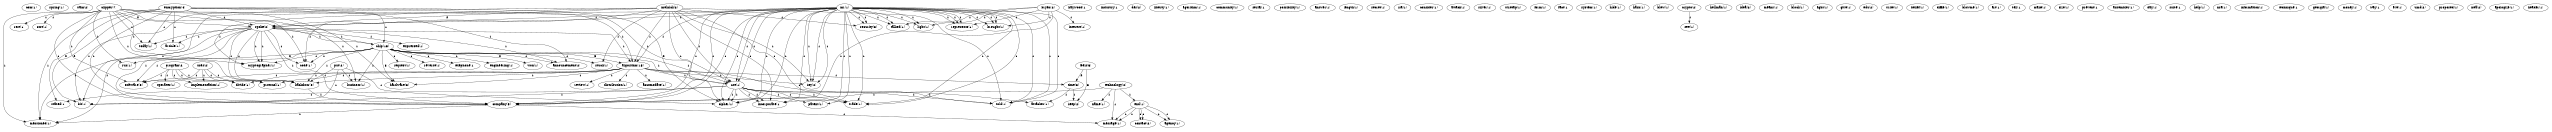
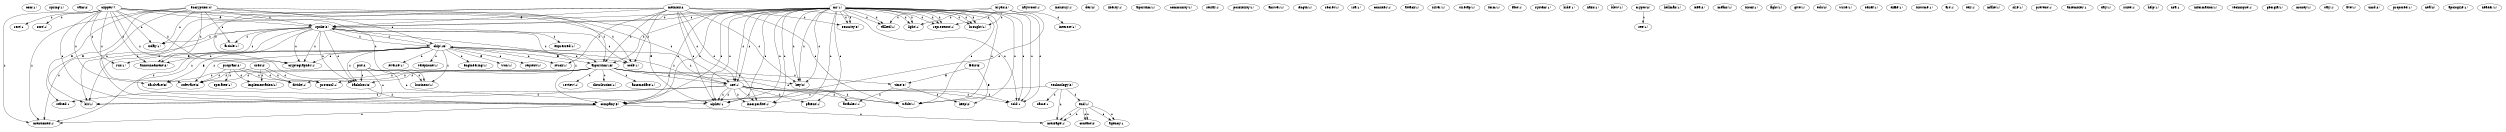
edge "clipper(7)" -> "announcement(2)": added, label "1"
